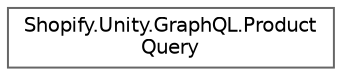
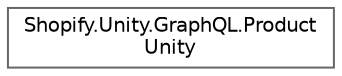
node "Shopify.Unity.GraphQL.Product Query": label "Shopify.Unity.GraphQL.Product Query" -> "Shopify.Unity.GraphQL.Product Unity"
